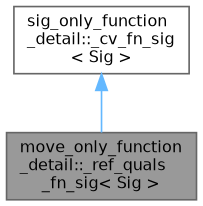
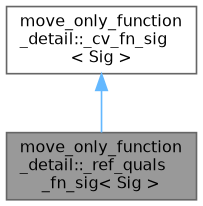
node "sig_only_function _detail::_cv_fn_sig < Sig >": label "sig_only_function _detail::_cv_fn_sig < Sig >" -> "move_only_function _detail::_cv_fn_sig < Sig >"
